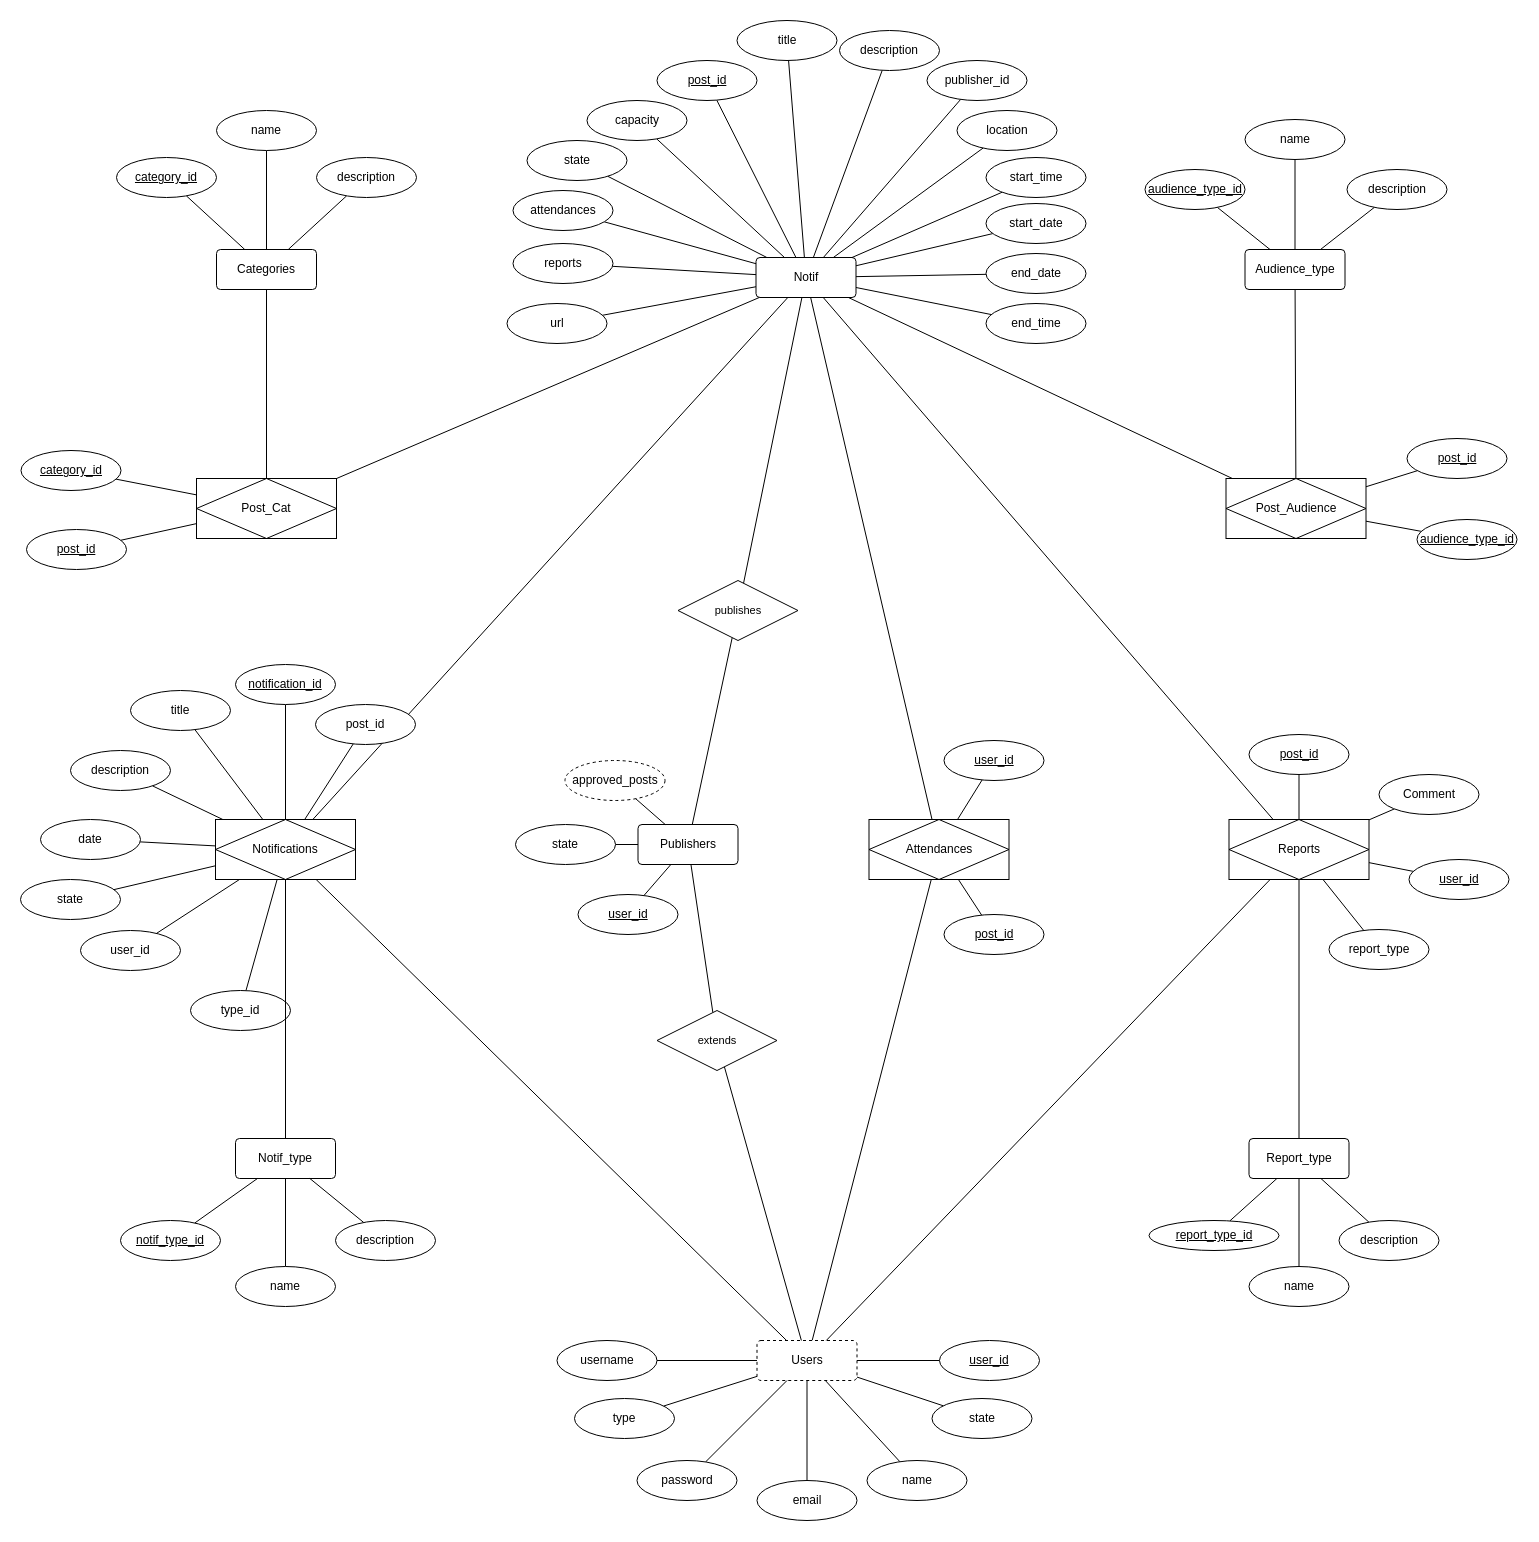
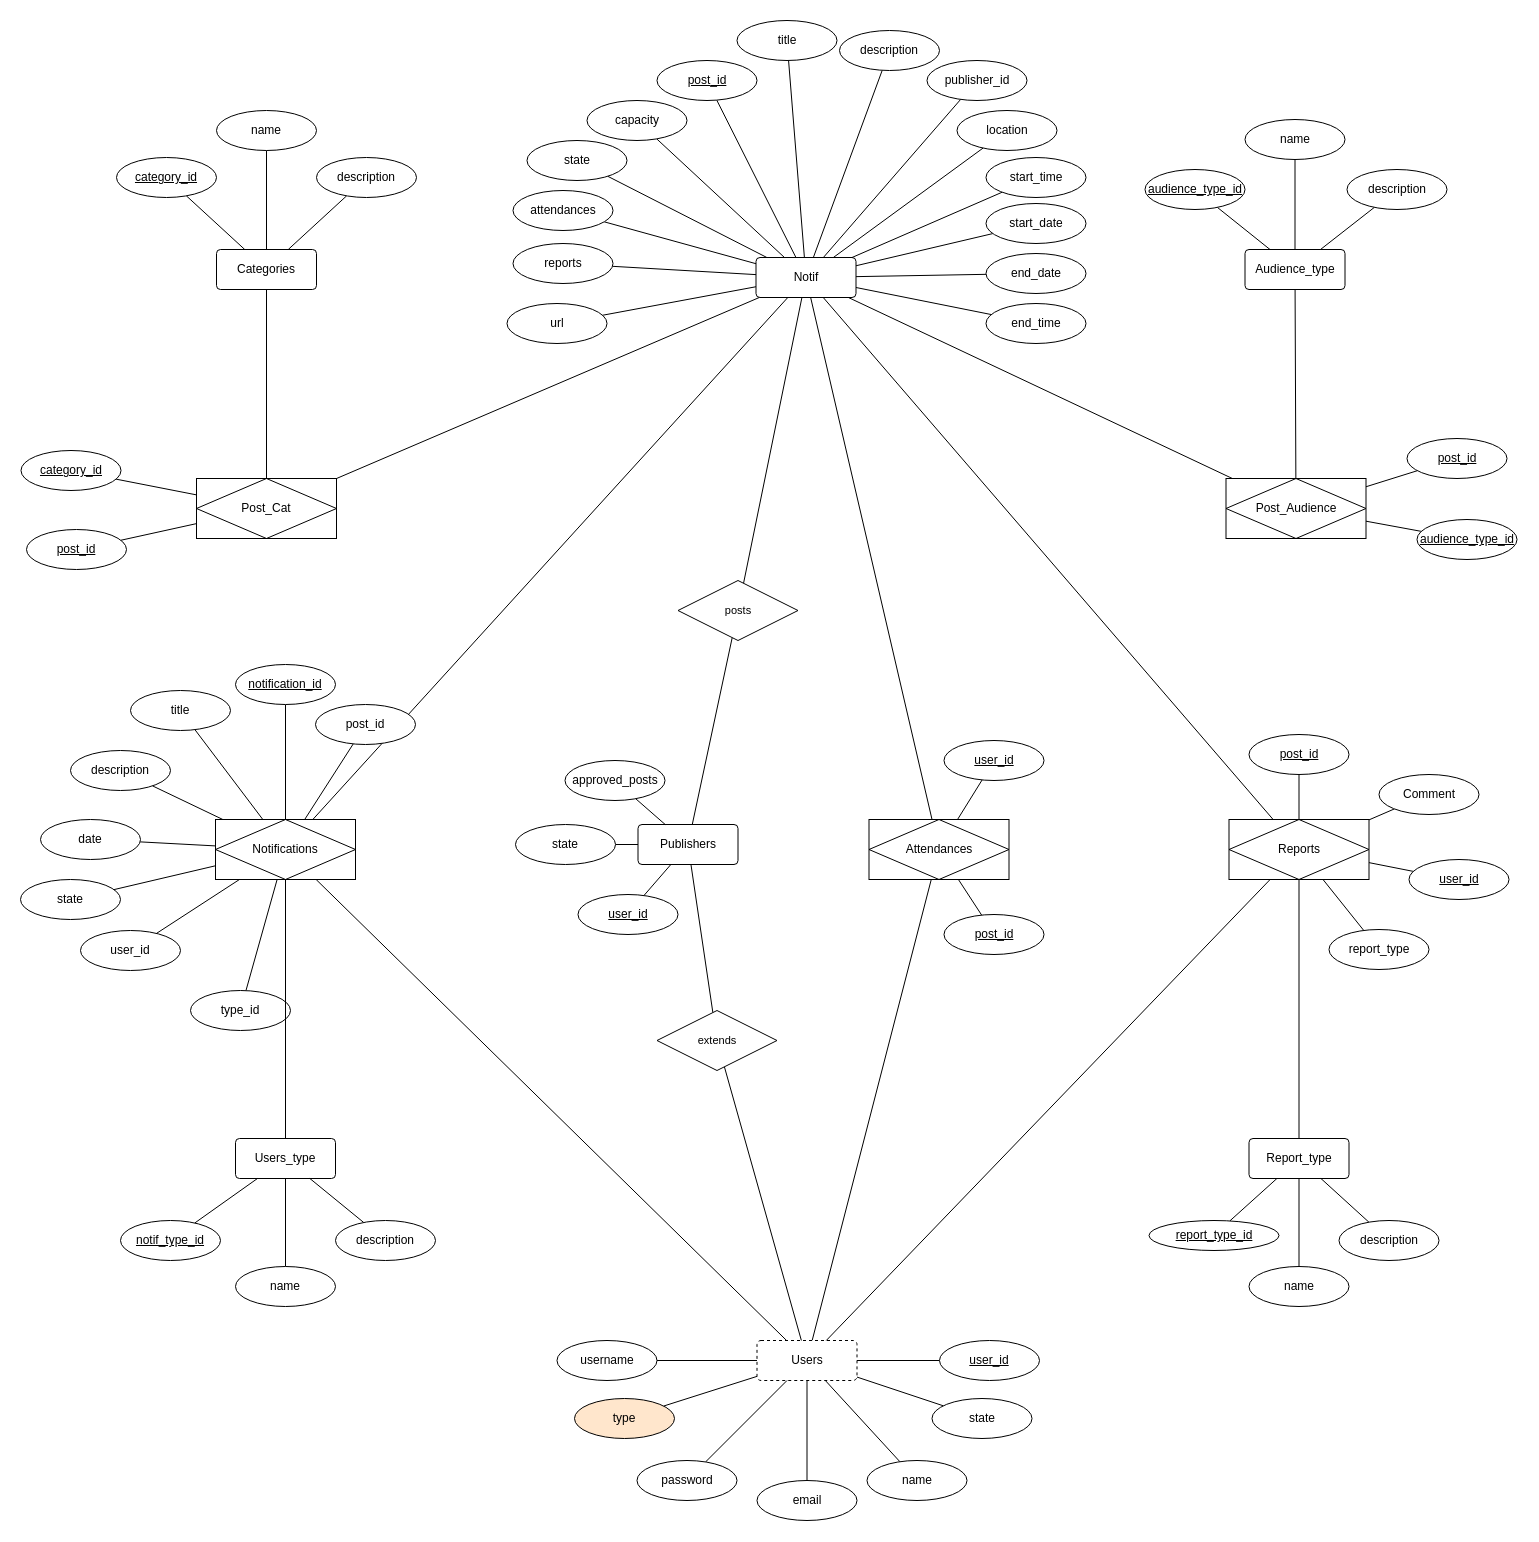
node "publishes": label "publishes" -> "posts"
node "approved_posts": style dashed -> solid
node "Notif_type": label "Notif_type" -> "Users_type"
node "type": fillcolor #ffffff -> #ffe6cc
